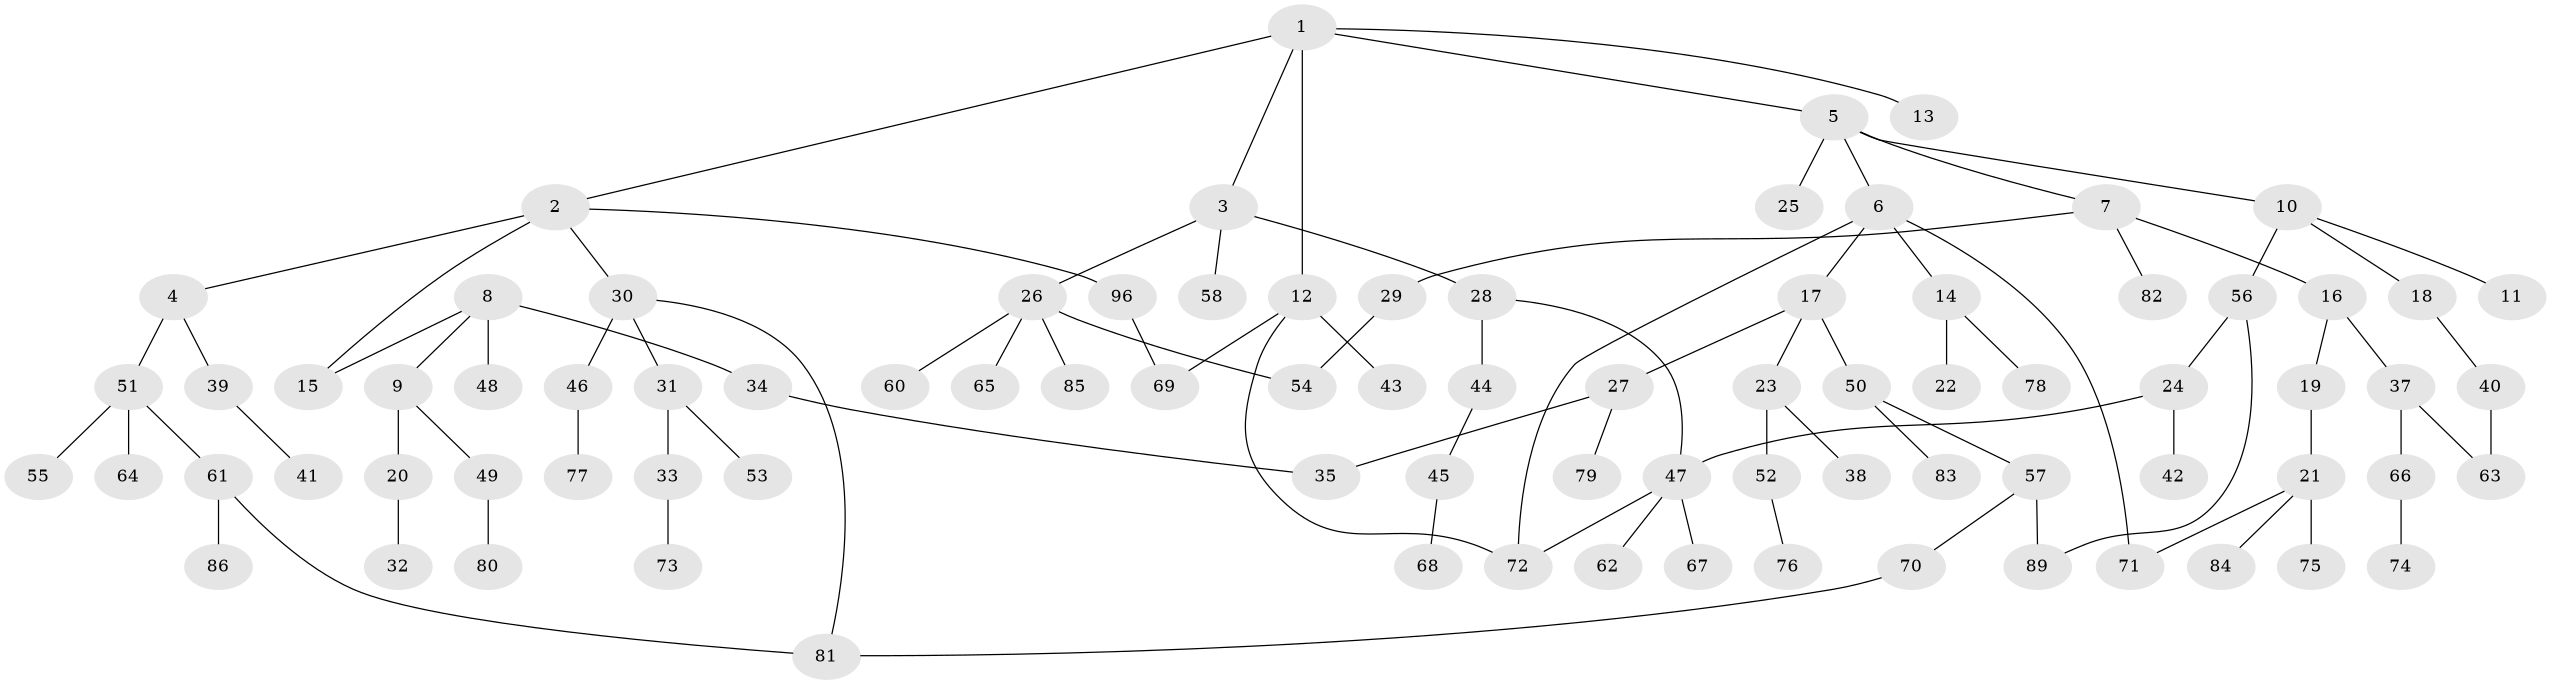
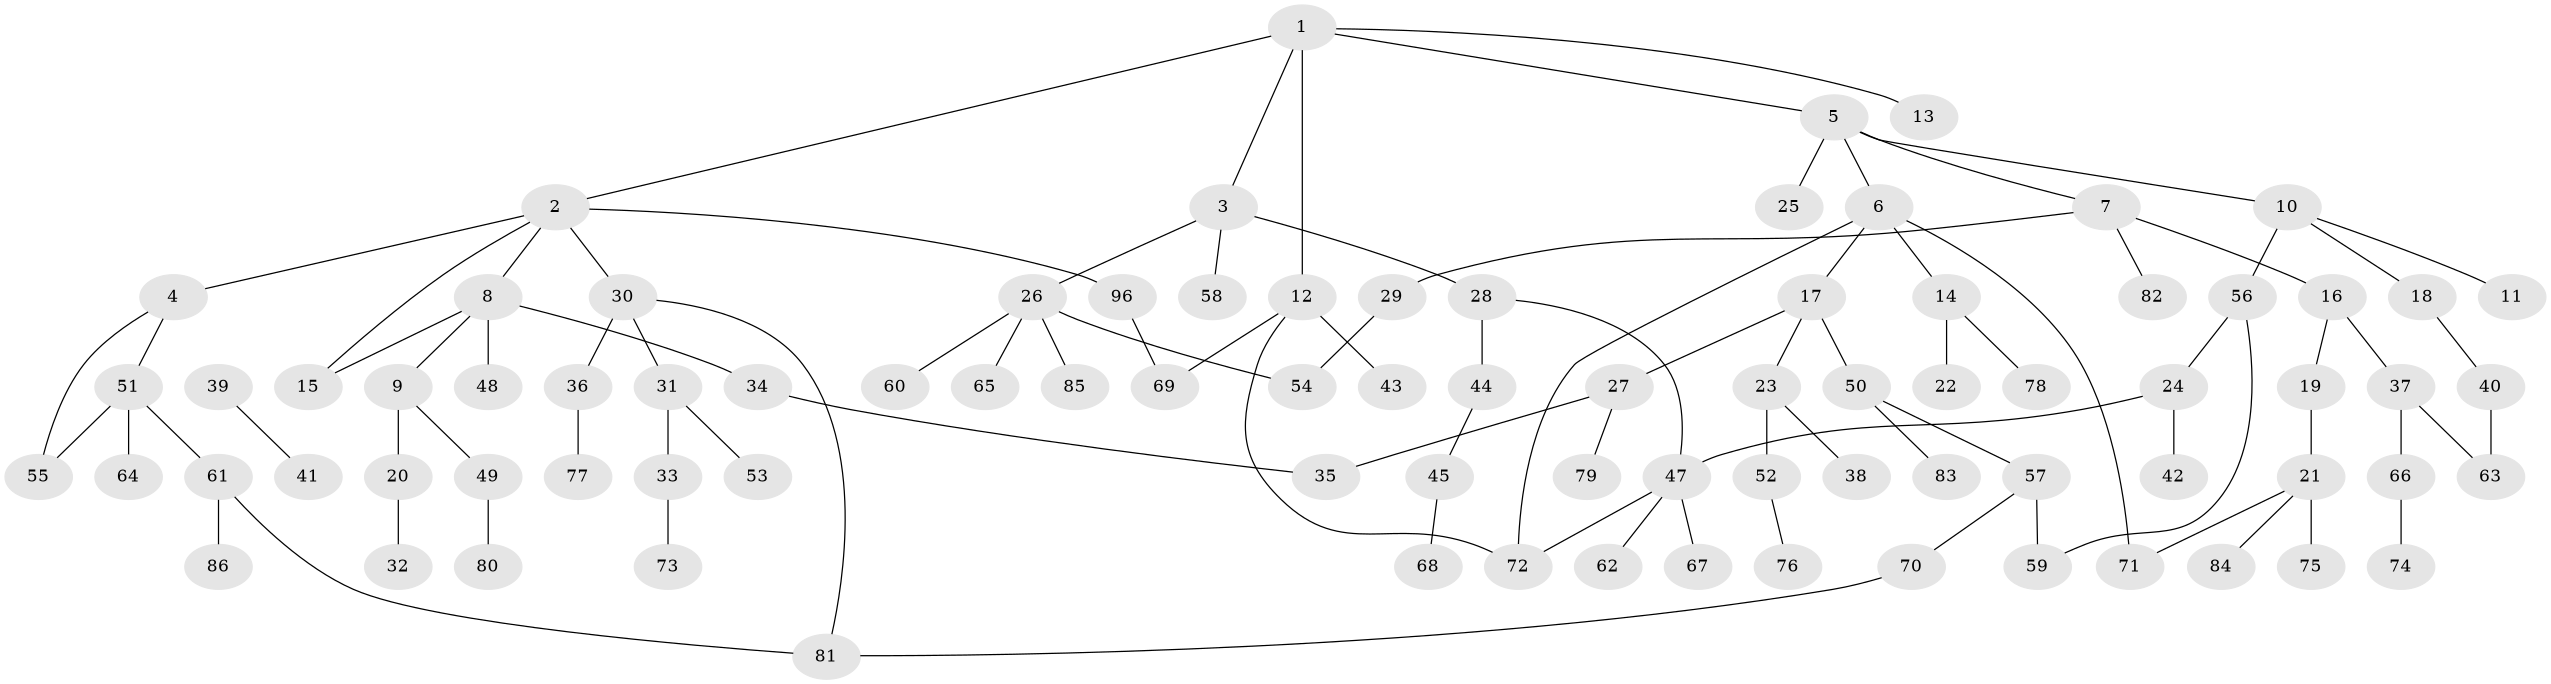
edge "2" -- "8": added
edge "4" -- "39": now "4" -- "55"
node "46": label "46" -> "36"
node "89": label "89" -> "59"
